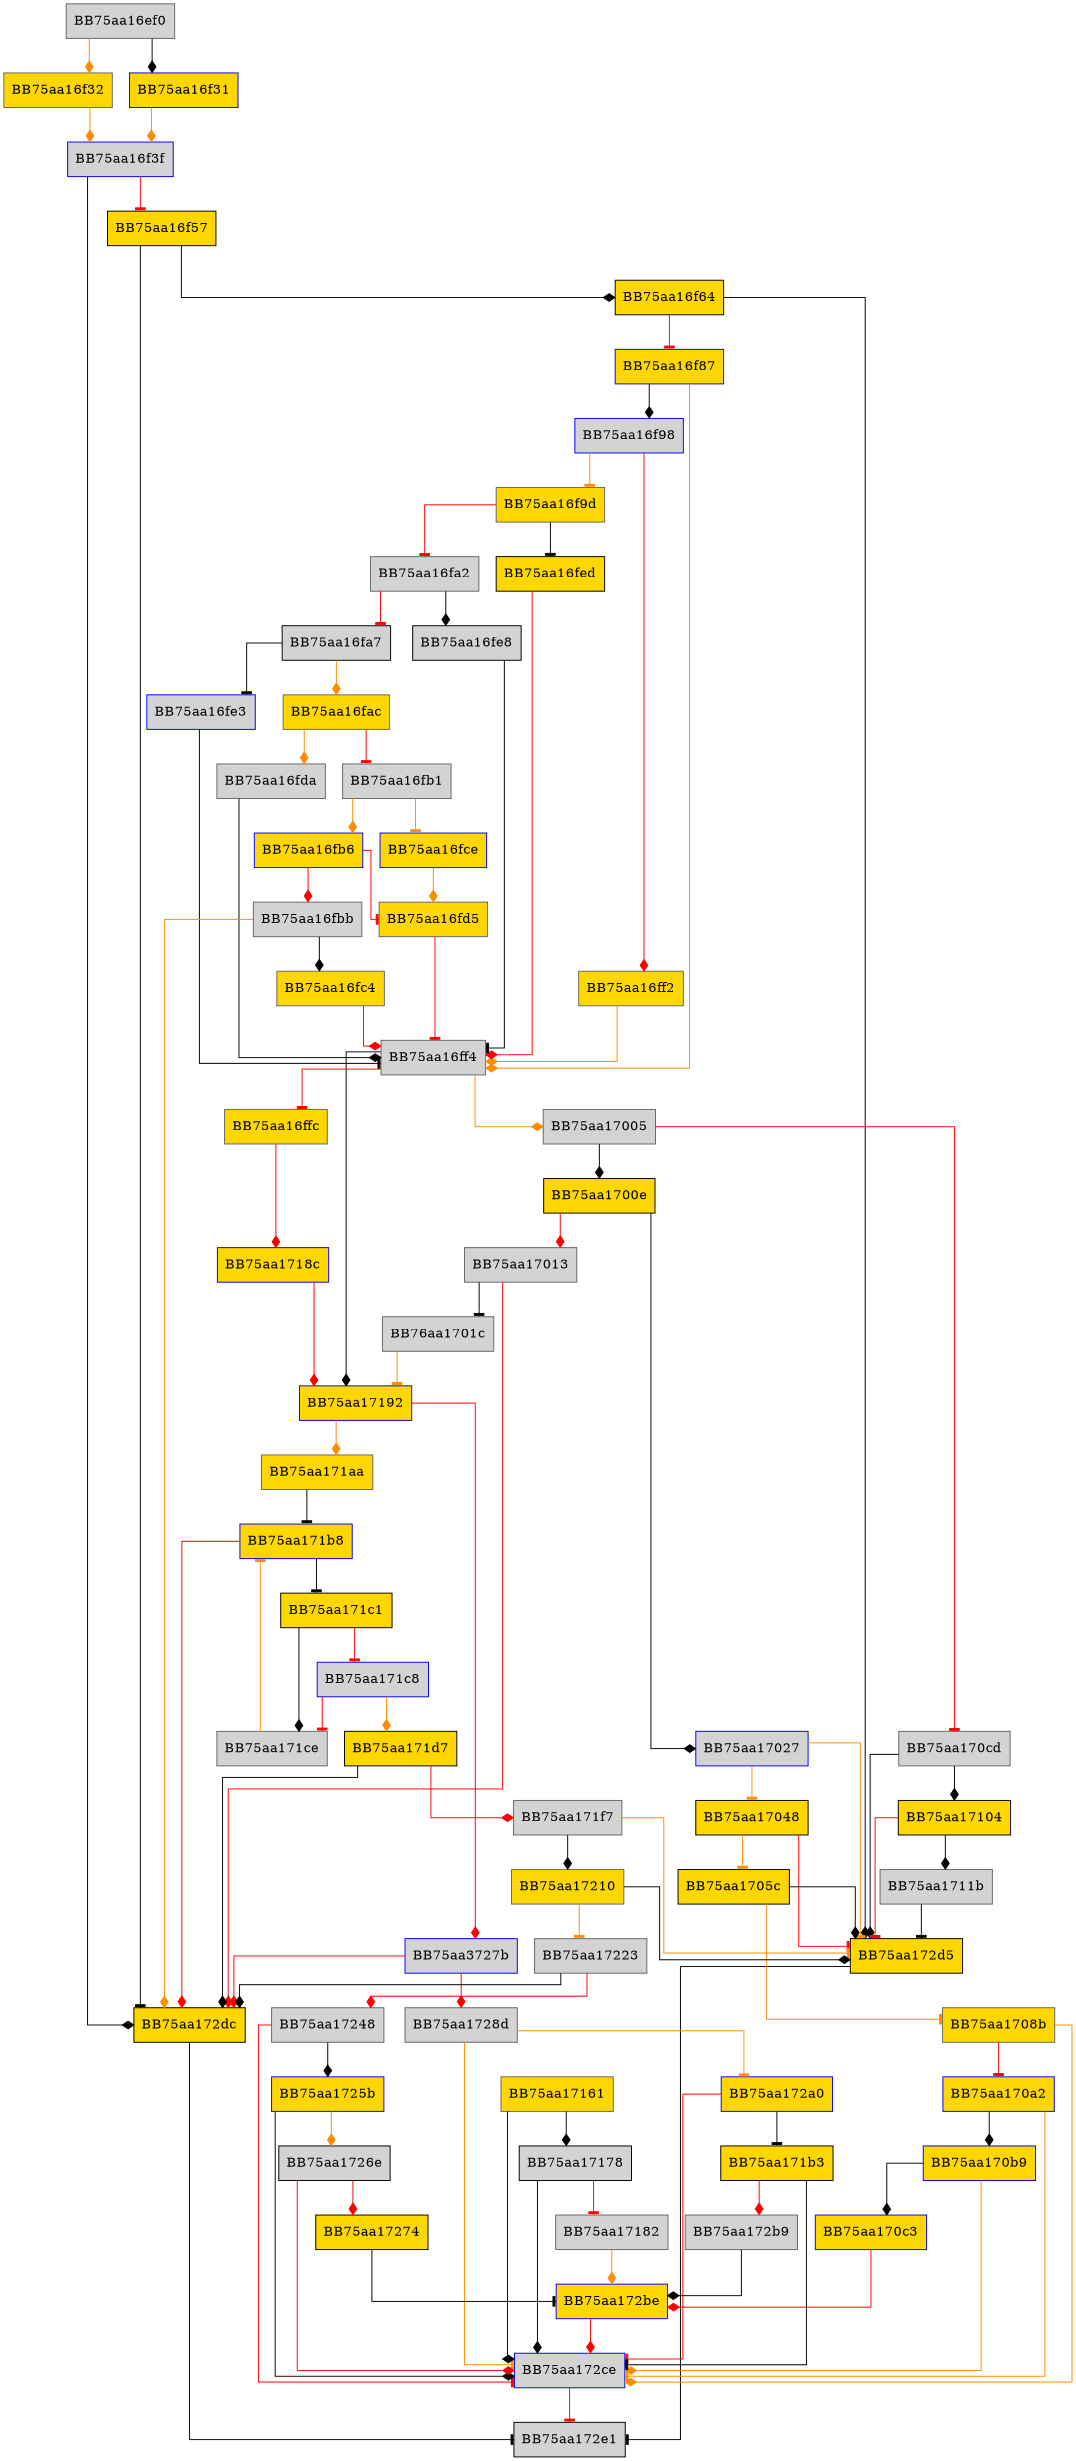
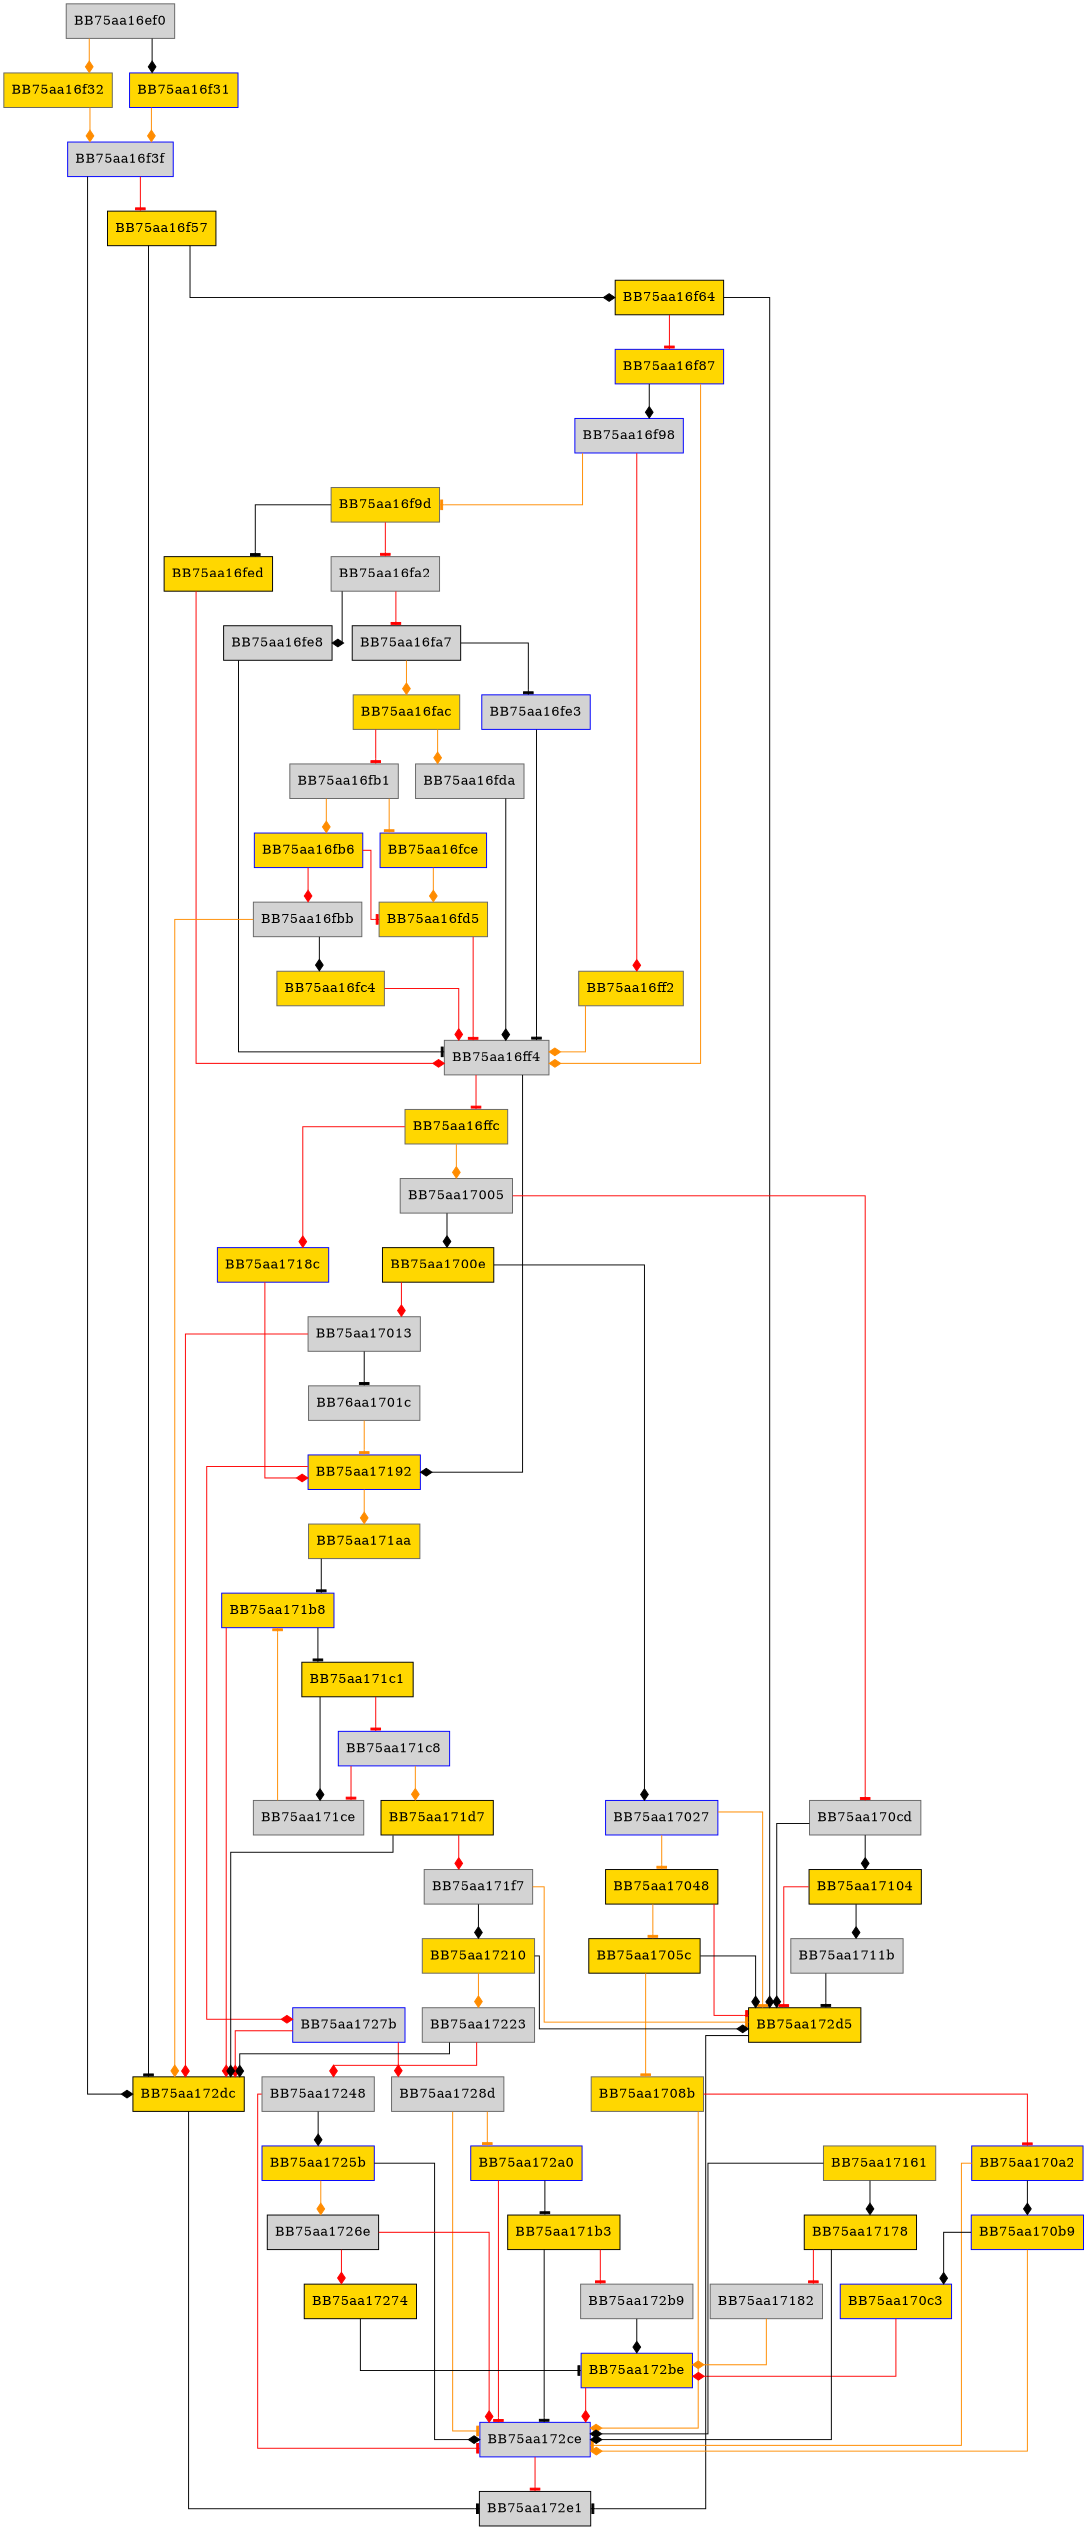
edge "BB75aa16ff4" -> "BB75aa17005": now "BB75aa16ffc" -> "BB75aa17005"
edge "BB75aa17210" -> "BB75aa17223": arrowhead tee -> diamond
node "BB75aa3727b": label "BB75aa3727b" -> "BB75aa1727b"
node "BB75aa17178": fillcolor lightgrey -> gold
edge "BB75aa171b3" -> "BB75aa172b9": arrowhead diamond -> tee
